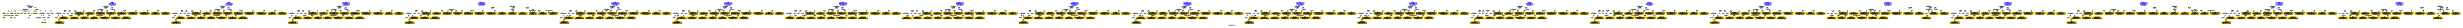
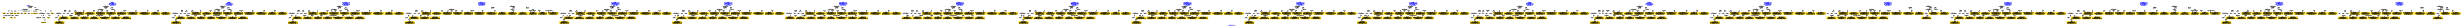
node "birthDate": fillcolor lightgray -> gold
node "values": removed
node "sourceURL": fillcolor lightgray -> gold
